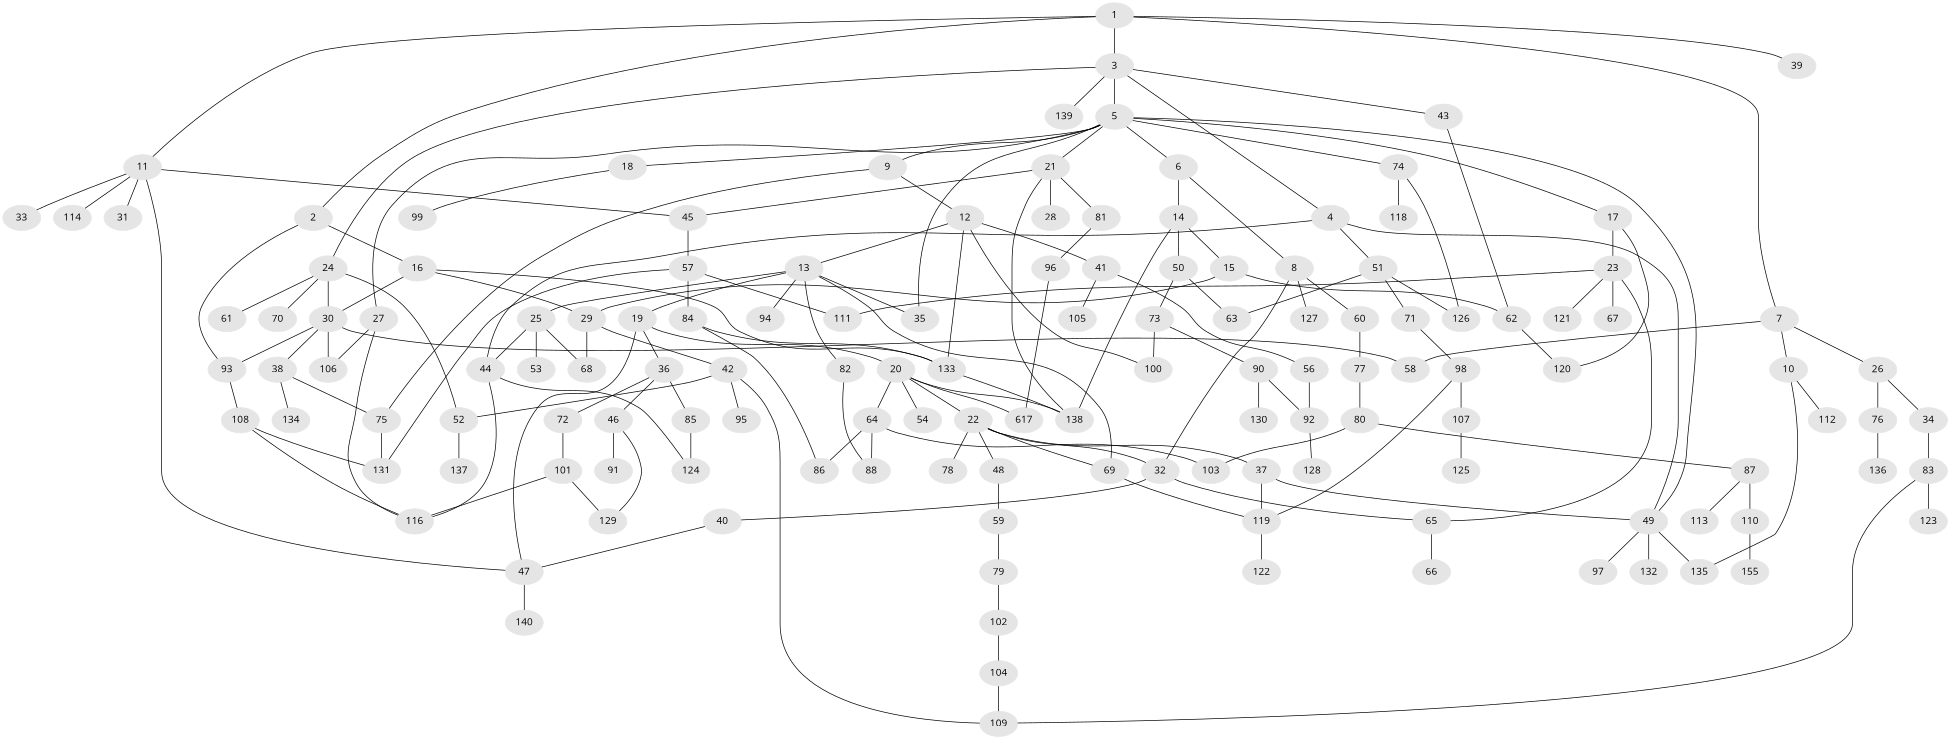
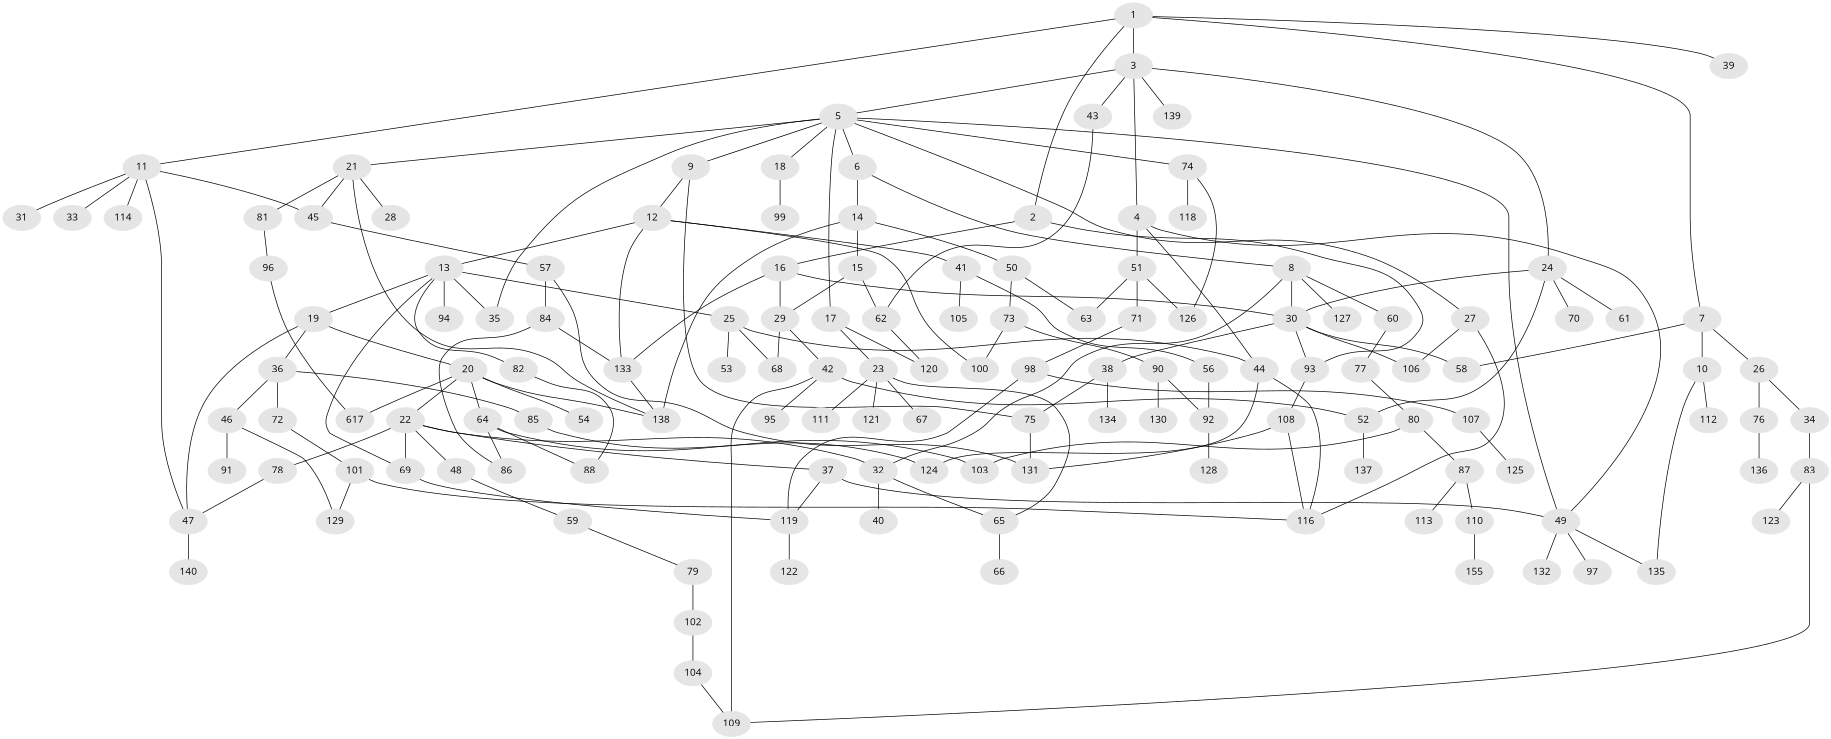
edge "57" -- "111": removed
edge "8" -- "30": added
edge "40" -- "47": now "78" -- "47"
